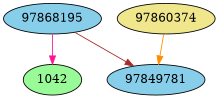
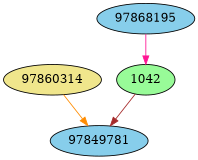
node "97860374": label "97860374" -> "97860314"
edge "97868195" -> "97849781": now "1042" -> "97849781"
